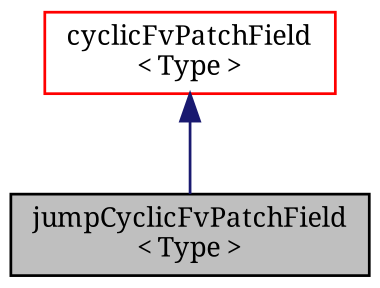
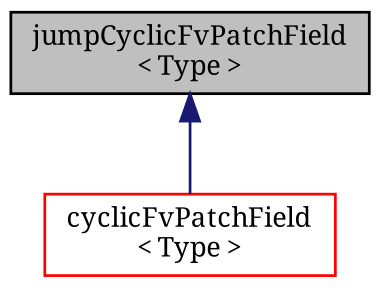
edge "jumpCyclicFvPatchField < Type >" -> "cyclicFvPatchField < Type >": reversed
